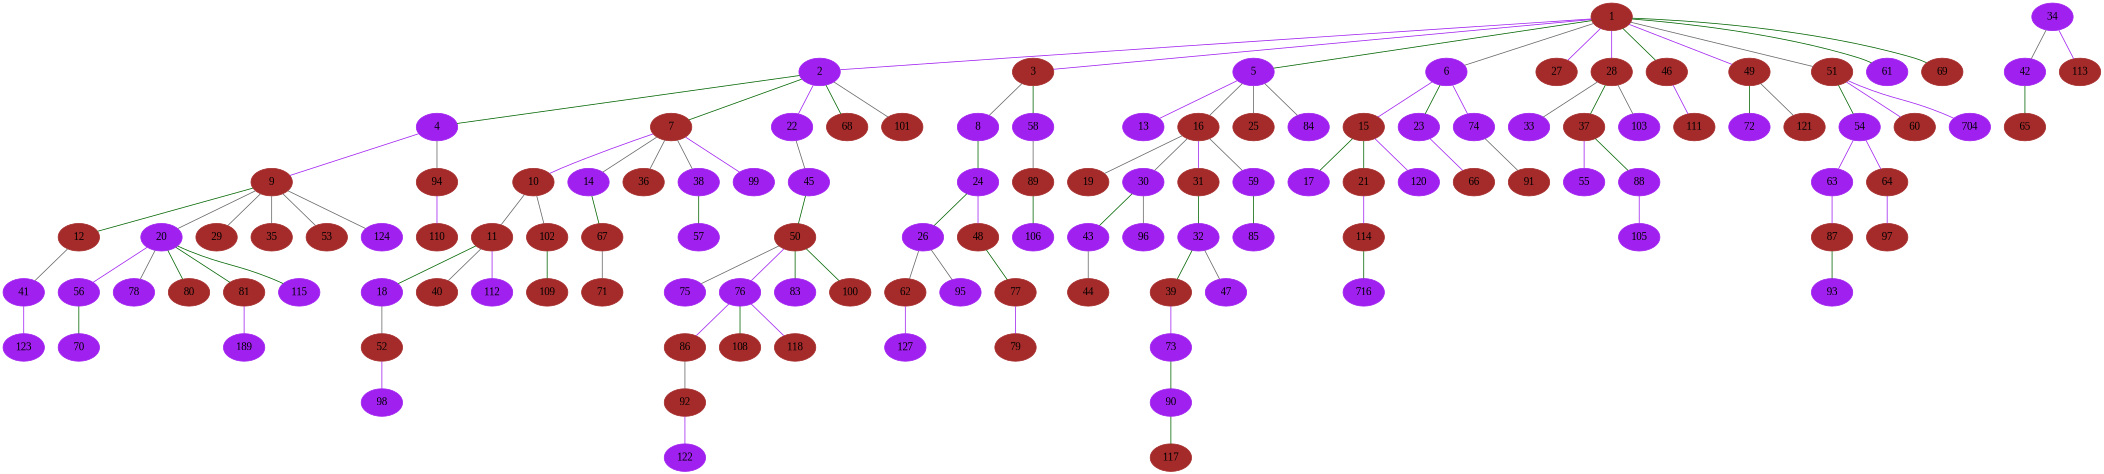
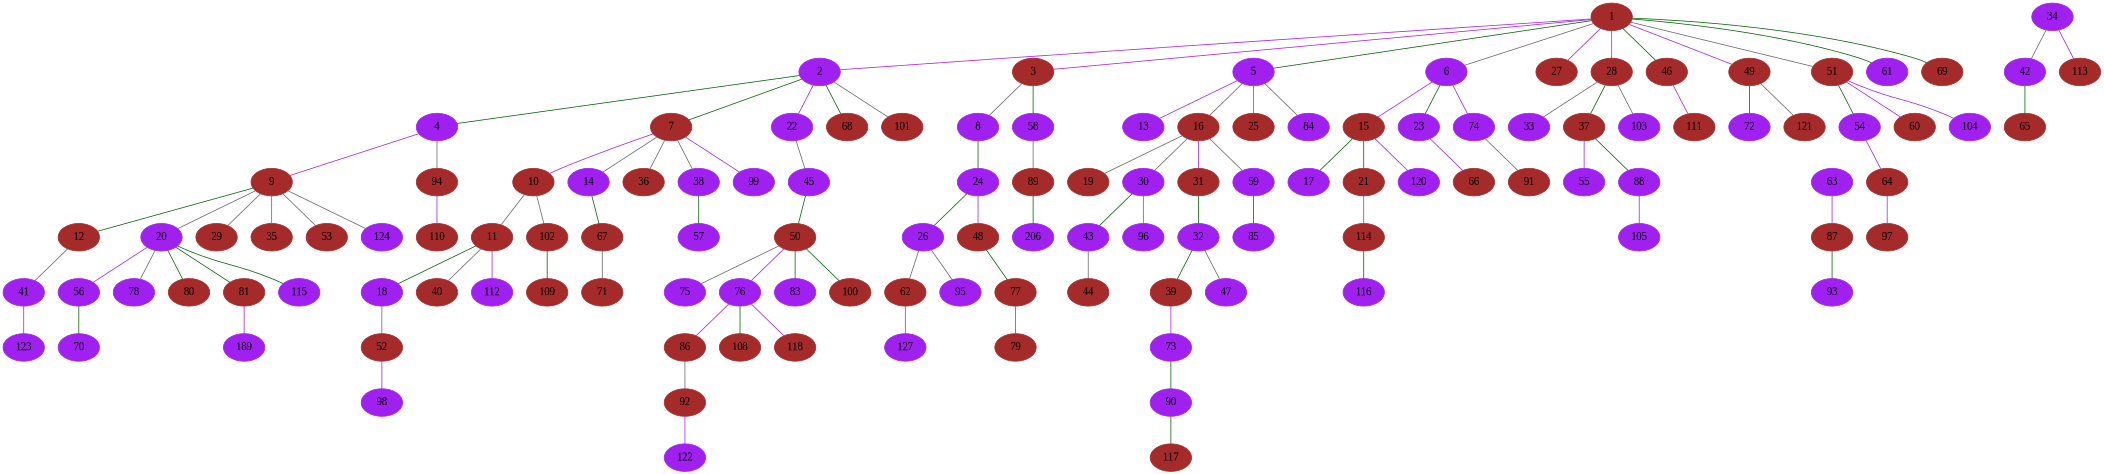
node "704": label "704" -> "104"
edge "54" -- "63": removed
node "106": label "106" -> "206"
node "716": label "716" -> "116"
